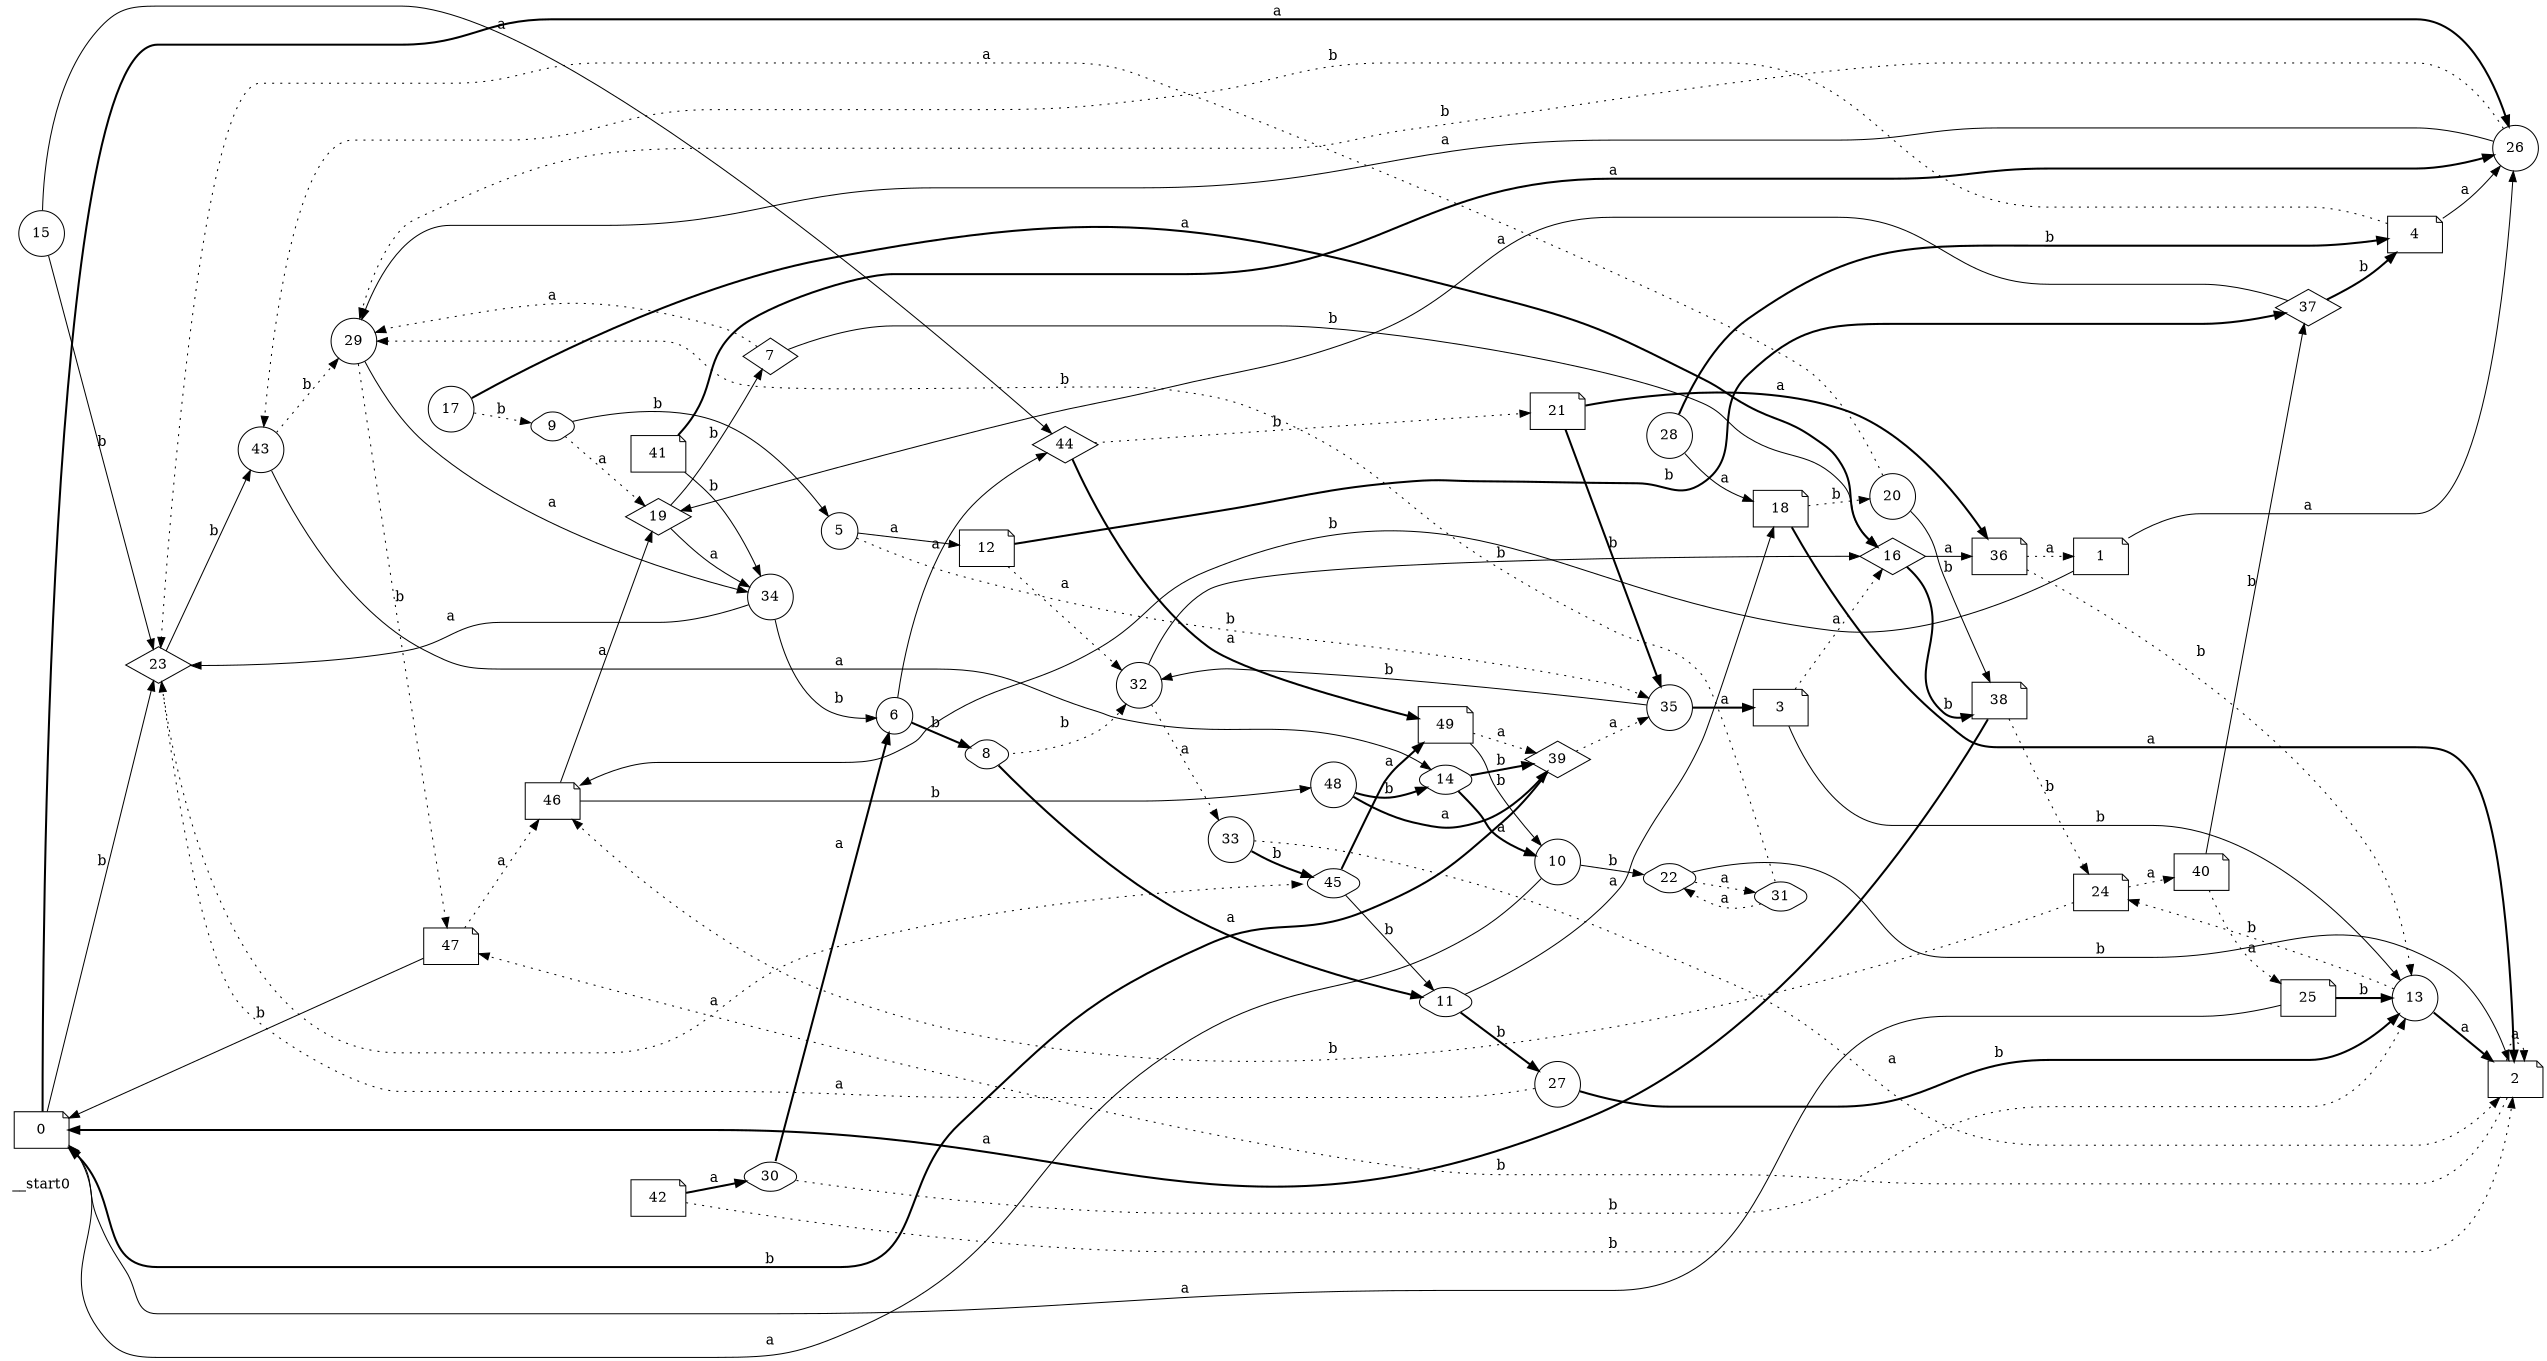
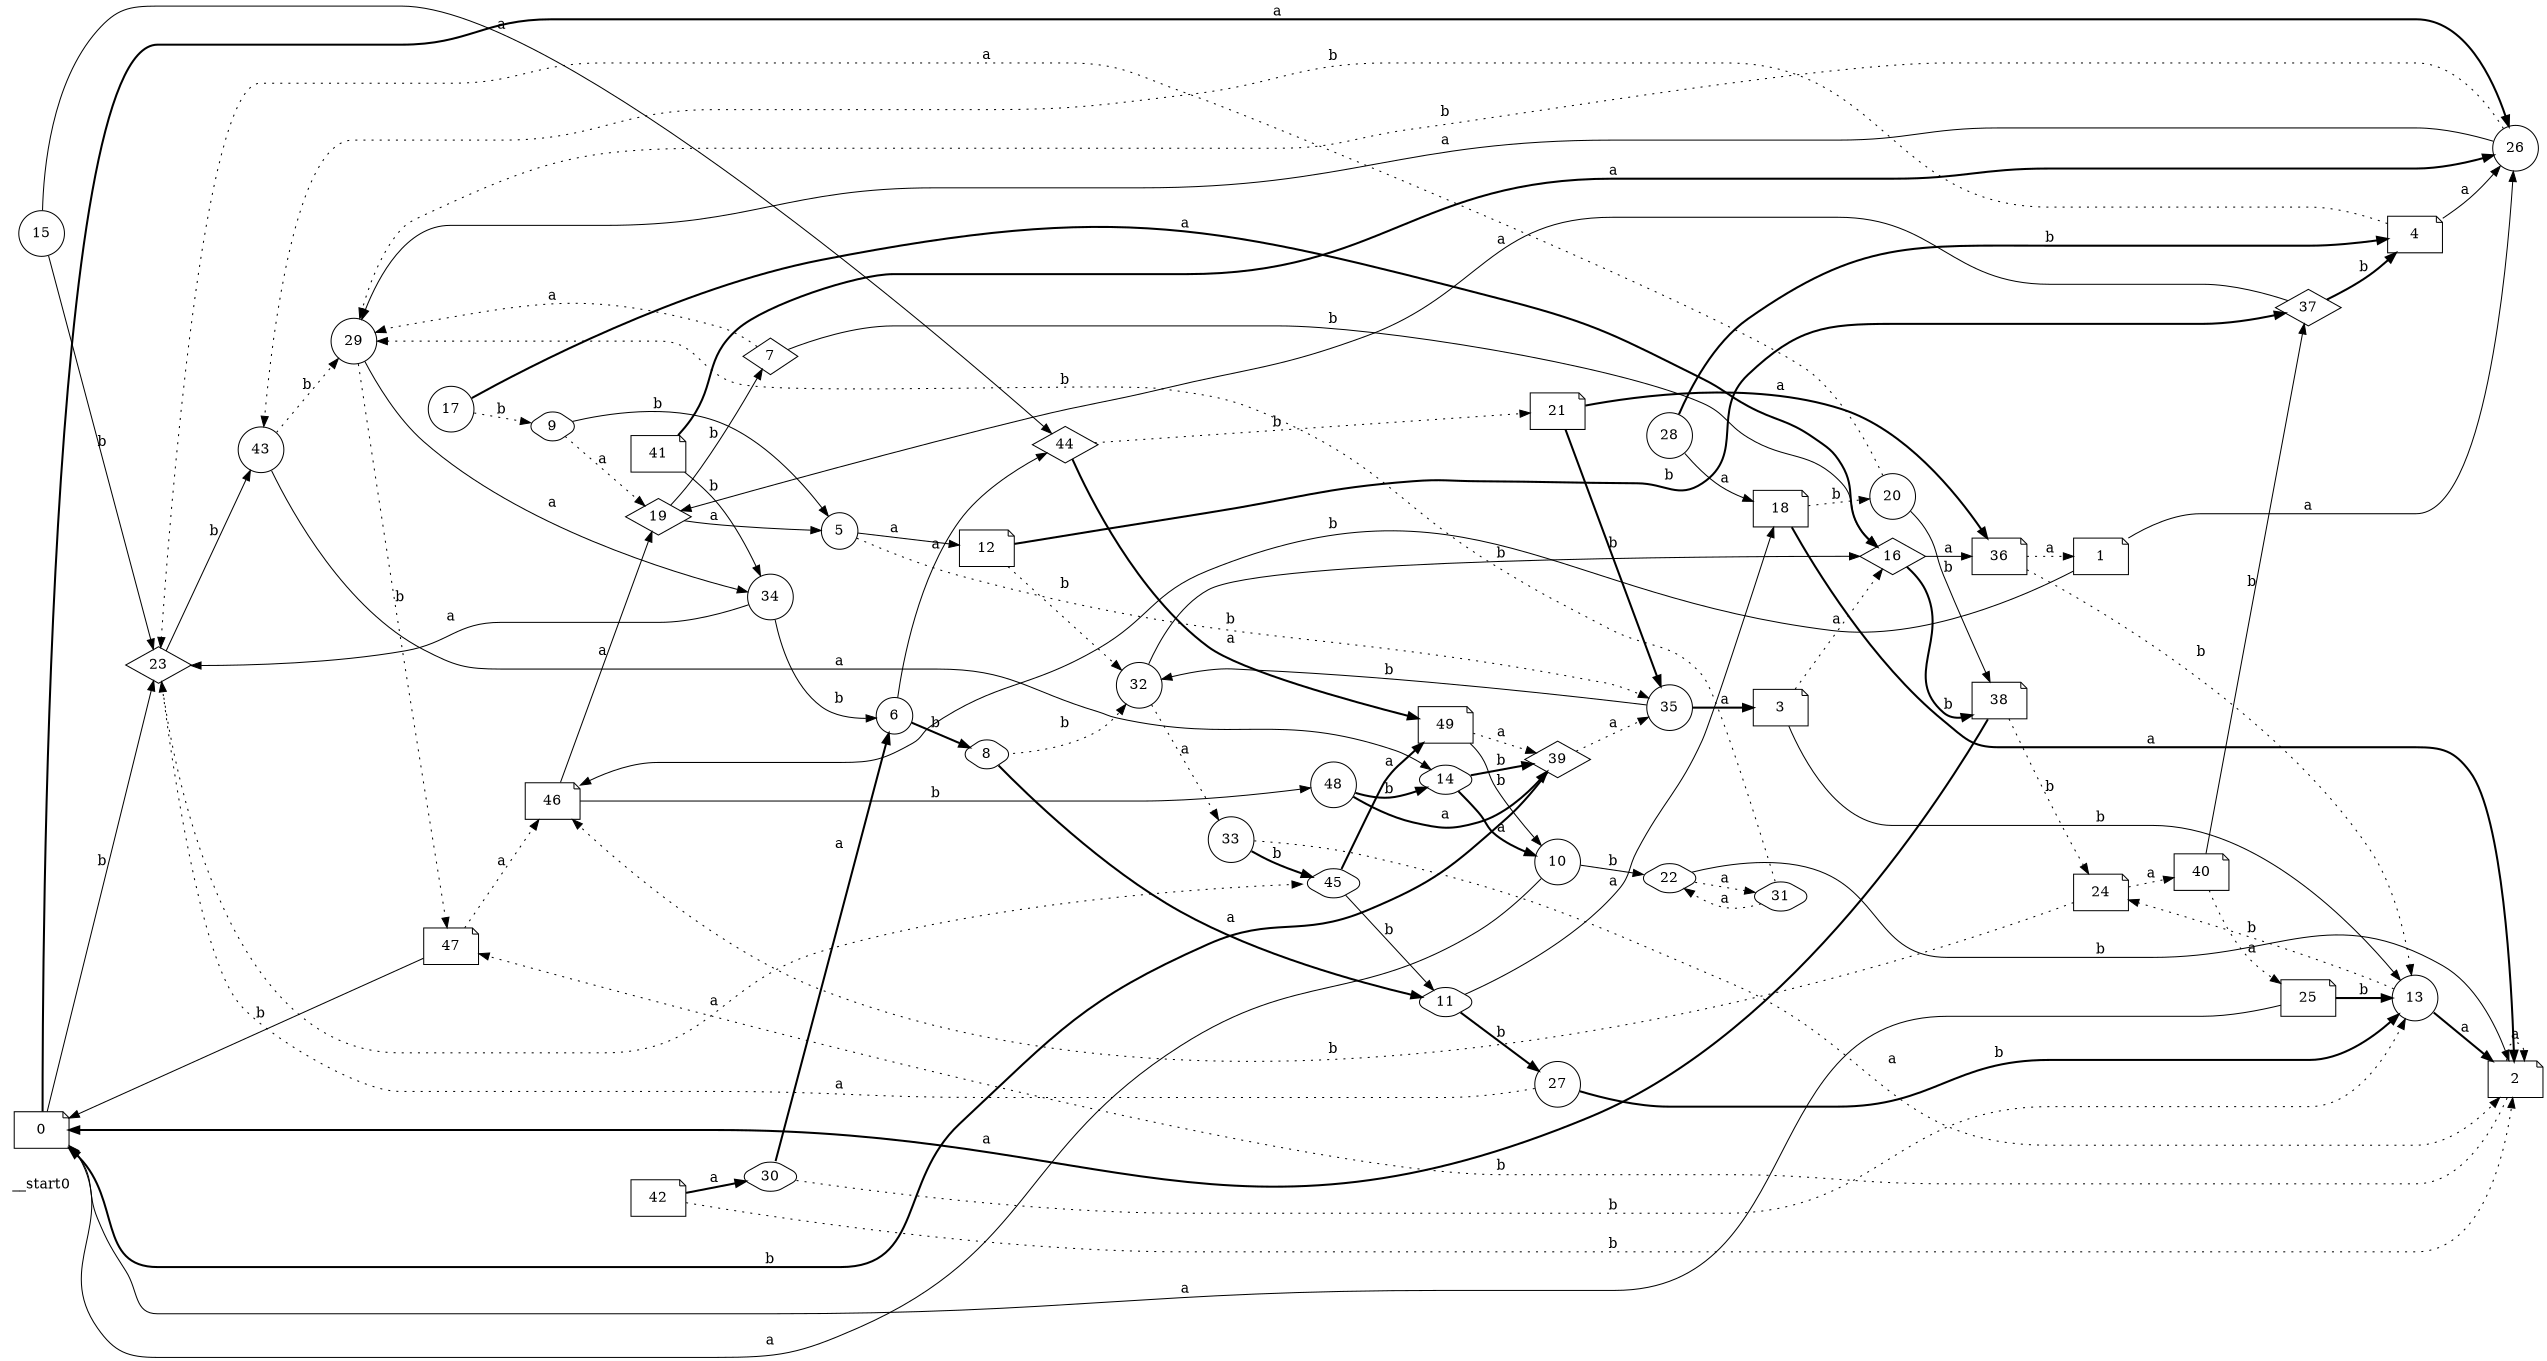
edge "19" -> "34": now "19" -> "5"
edge "12" -> "32": label "a" -> "b"
